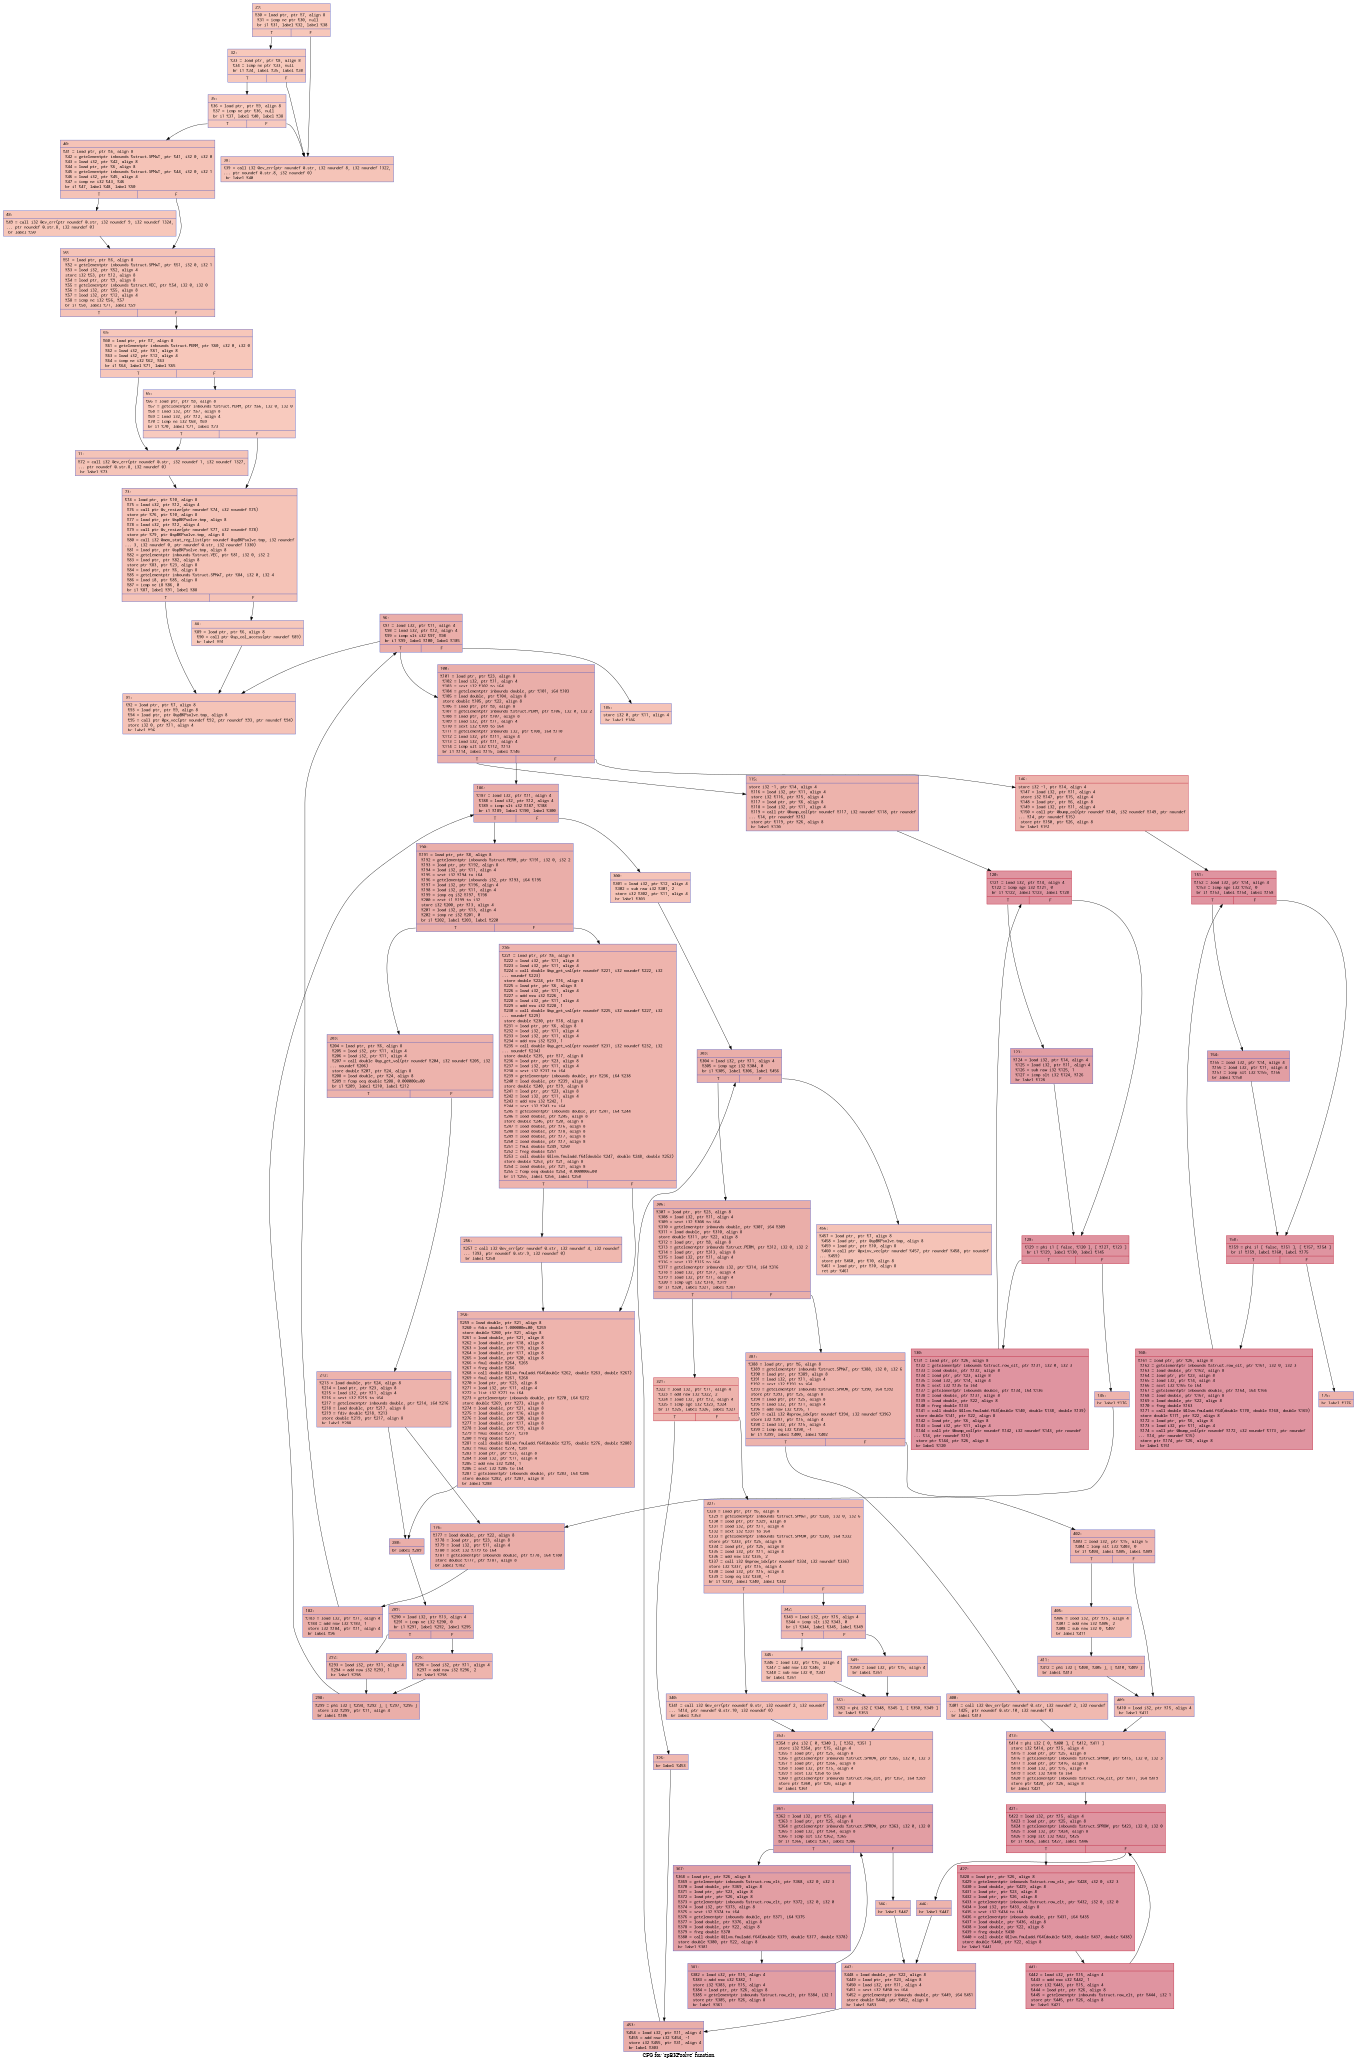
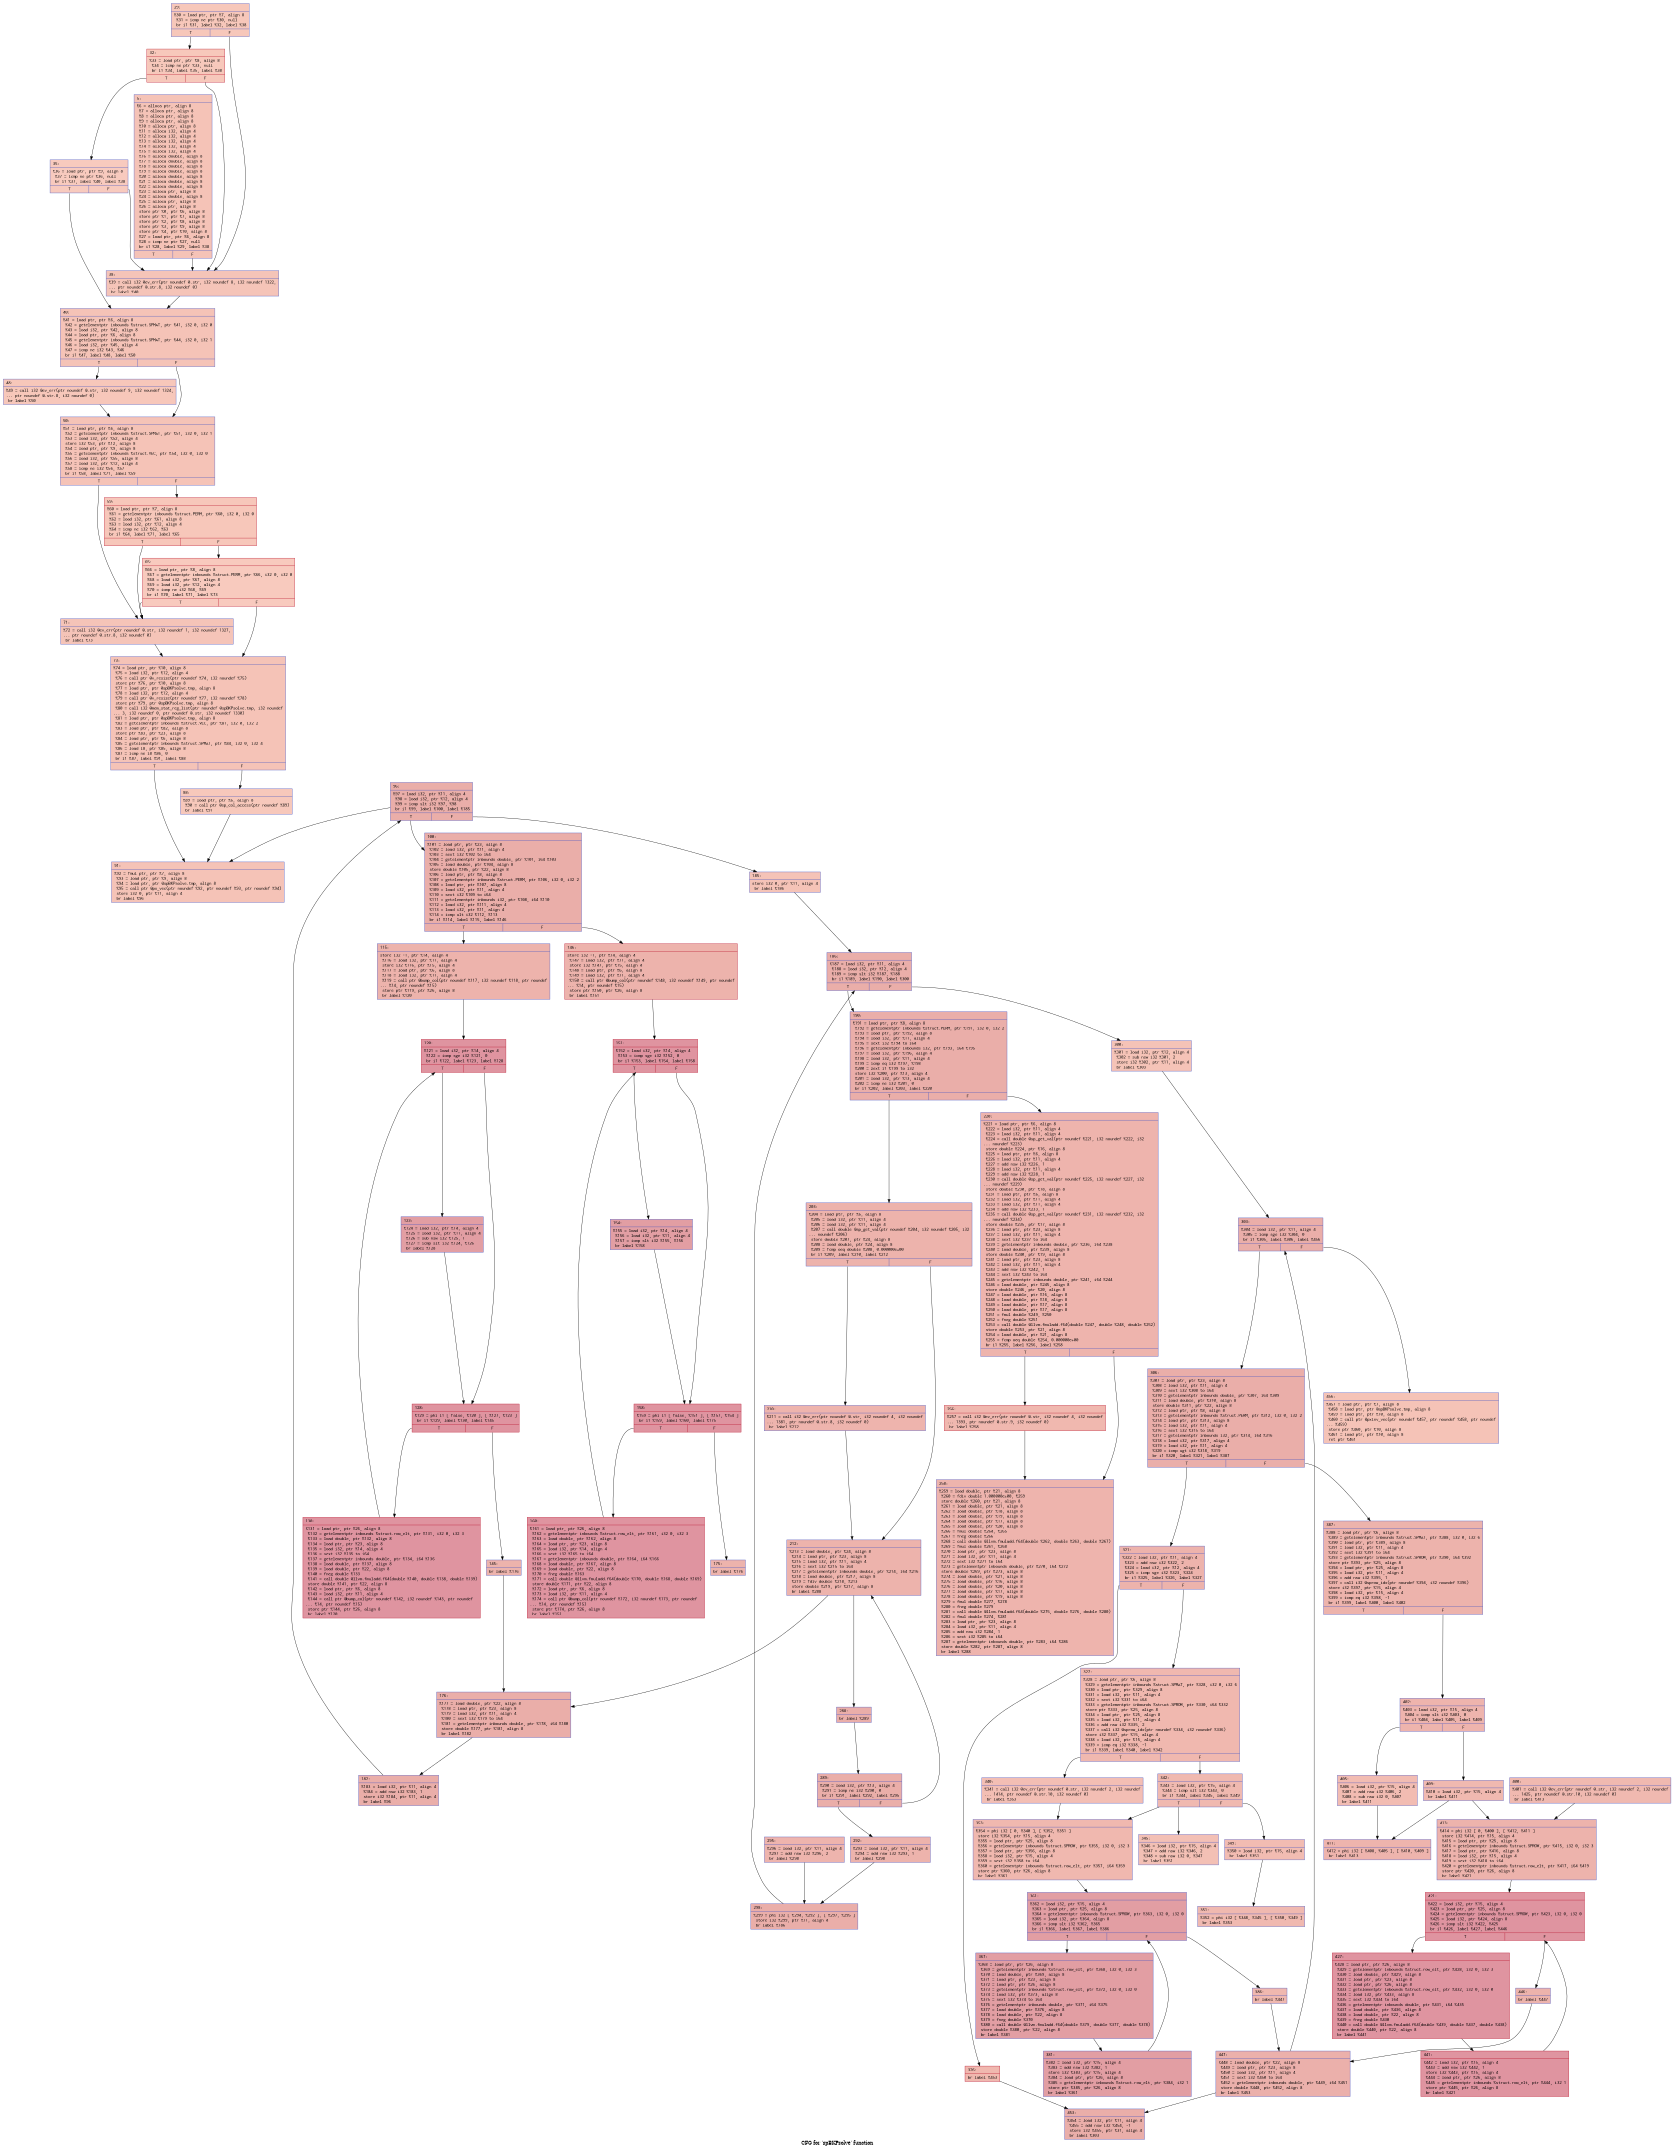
node "32:": color #3d50c3ff -> #b70d28ff
node "5:": added
edge "38:" -> "40:": added
node "59:": color #3d50c3ff -> #b70d28ff
node "65:": color #3d50c3ff -> #b70d28ff
edge "50:" -> "71:": added
node "91:": text "%92 = load ptr, ptr %7, align 8" -> "%92 = fmul ptr, ptr %7, align 8"
edge "100:" -> "186:": now "185:" -> "186:"
node "256:": color #3d50c3ff -> #b70d28ff
node "258:": text "%272 = list i32 %271 to i64" -> "%272 = sext i32 %271 to i64"
node "321:": color #b70d28ff -> #3d50c3ff
node "210:": added
edge "258:" -> "288:": removed
edge "453:" -> "303:": now "447:" -> "303:"
node "402:": text "%403 = load i32, ptr %15, align 5" -> "%403 = load i32, ptr %15, align 4"
edge "387:" -> "400:": removed
edge "289:" -> "295:": now "289:" -> "212:"
edge "411:" -> "409:": reversed
edge "345:" -> "351:": removed
edge "351:" -> "353:": now "342:" -> "353:"
node "326:": color #3d50c3ff -> #b70d28ff
